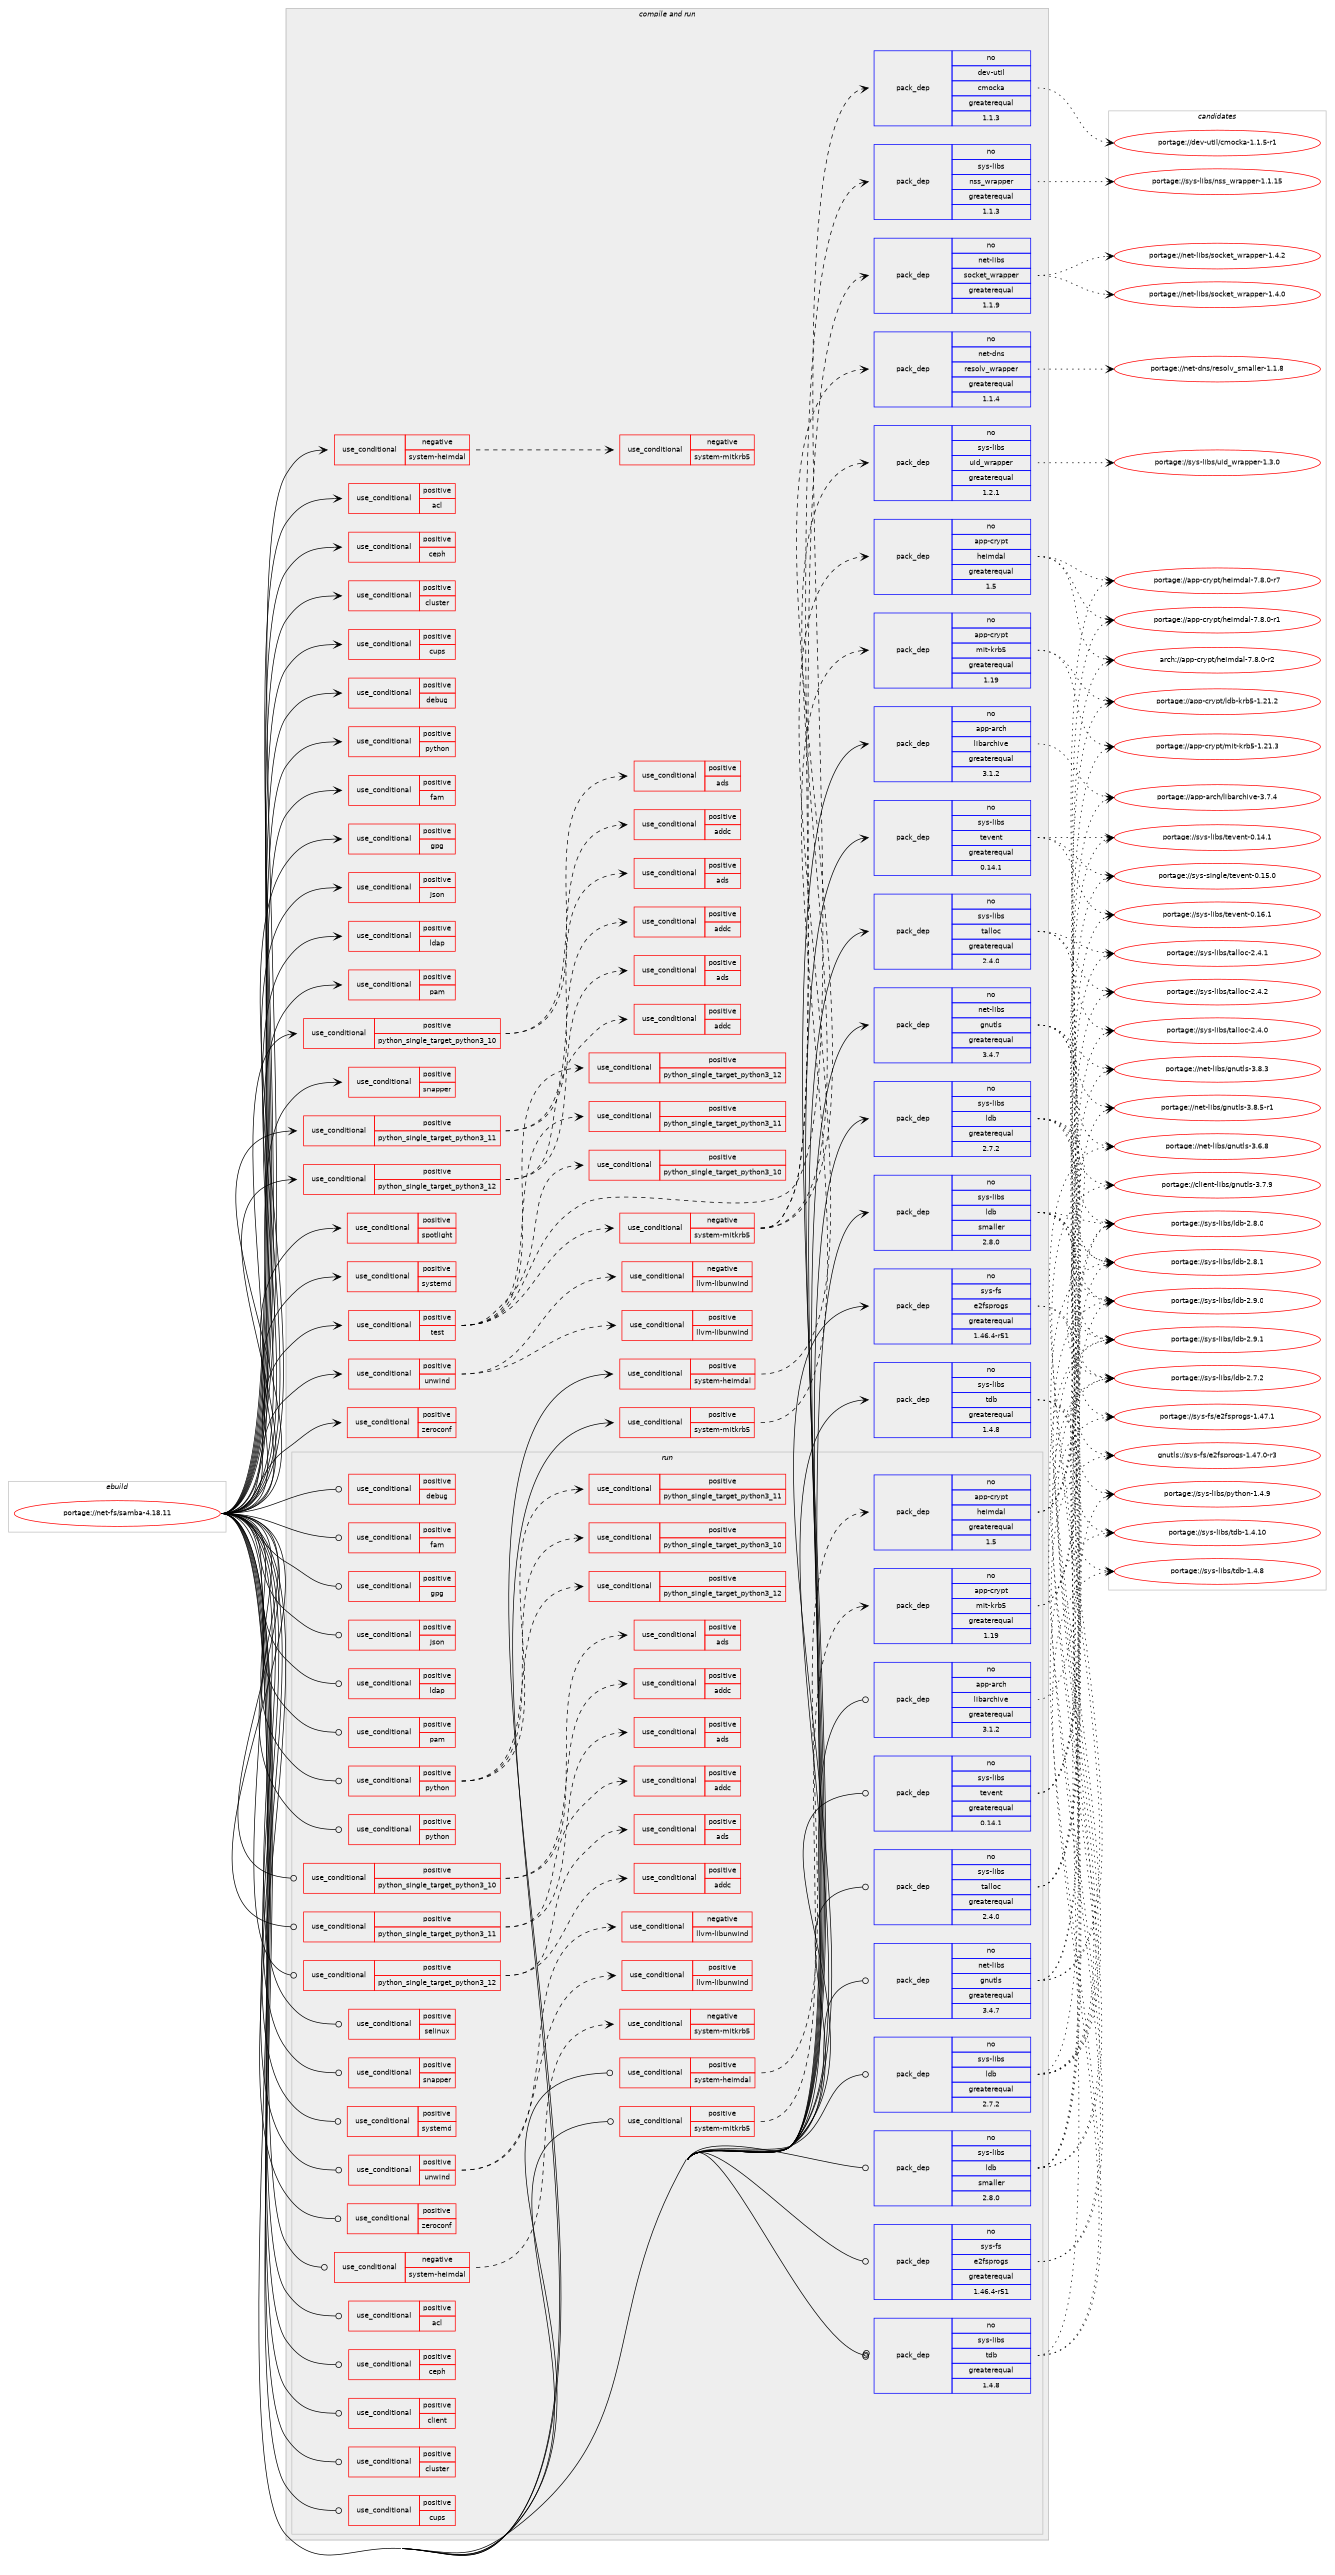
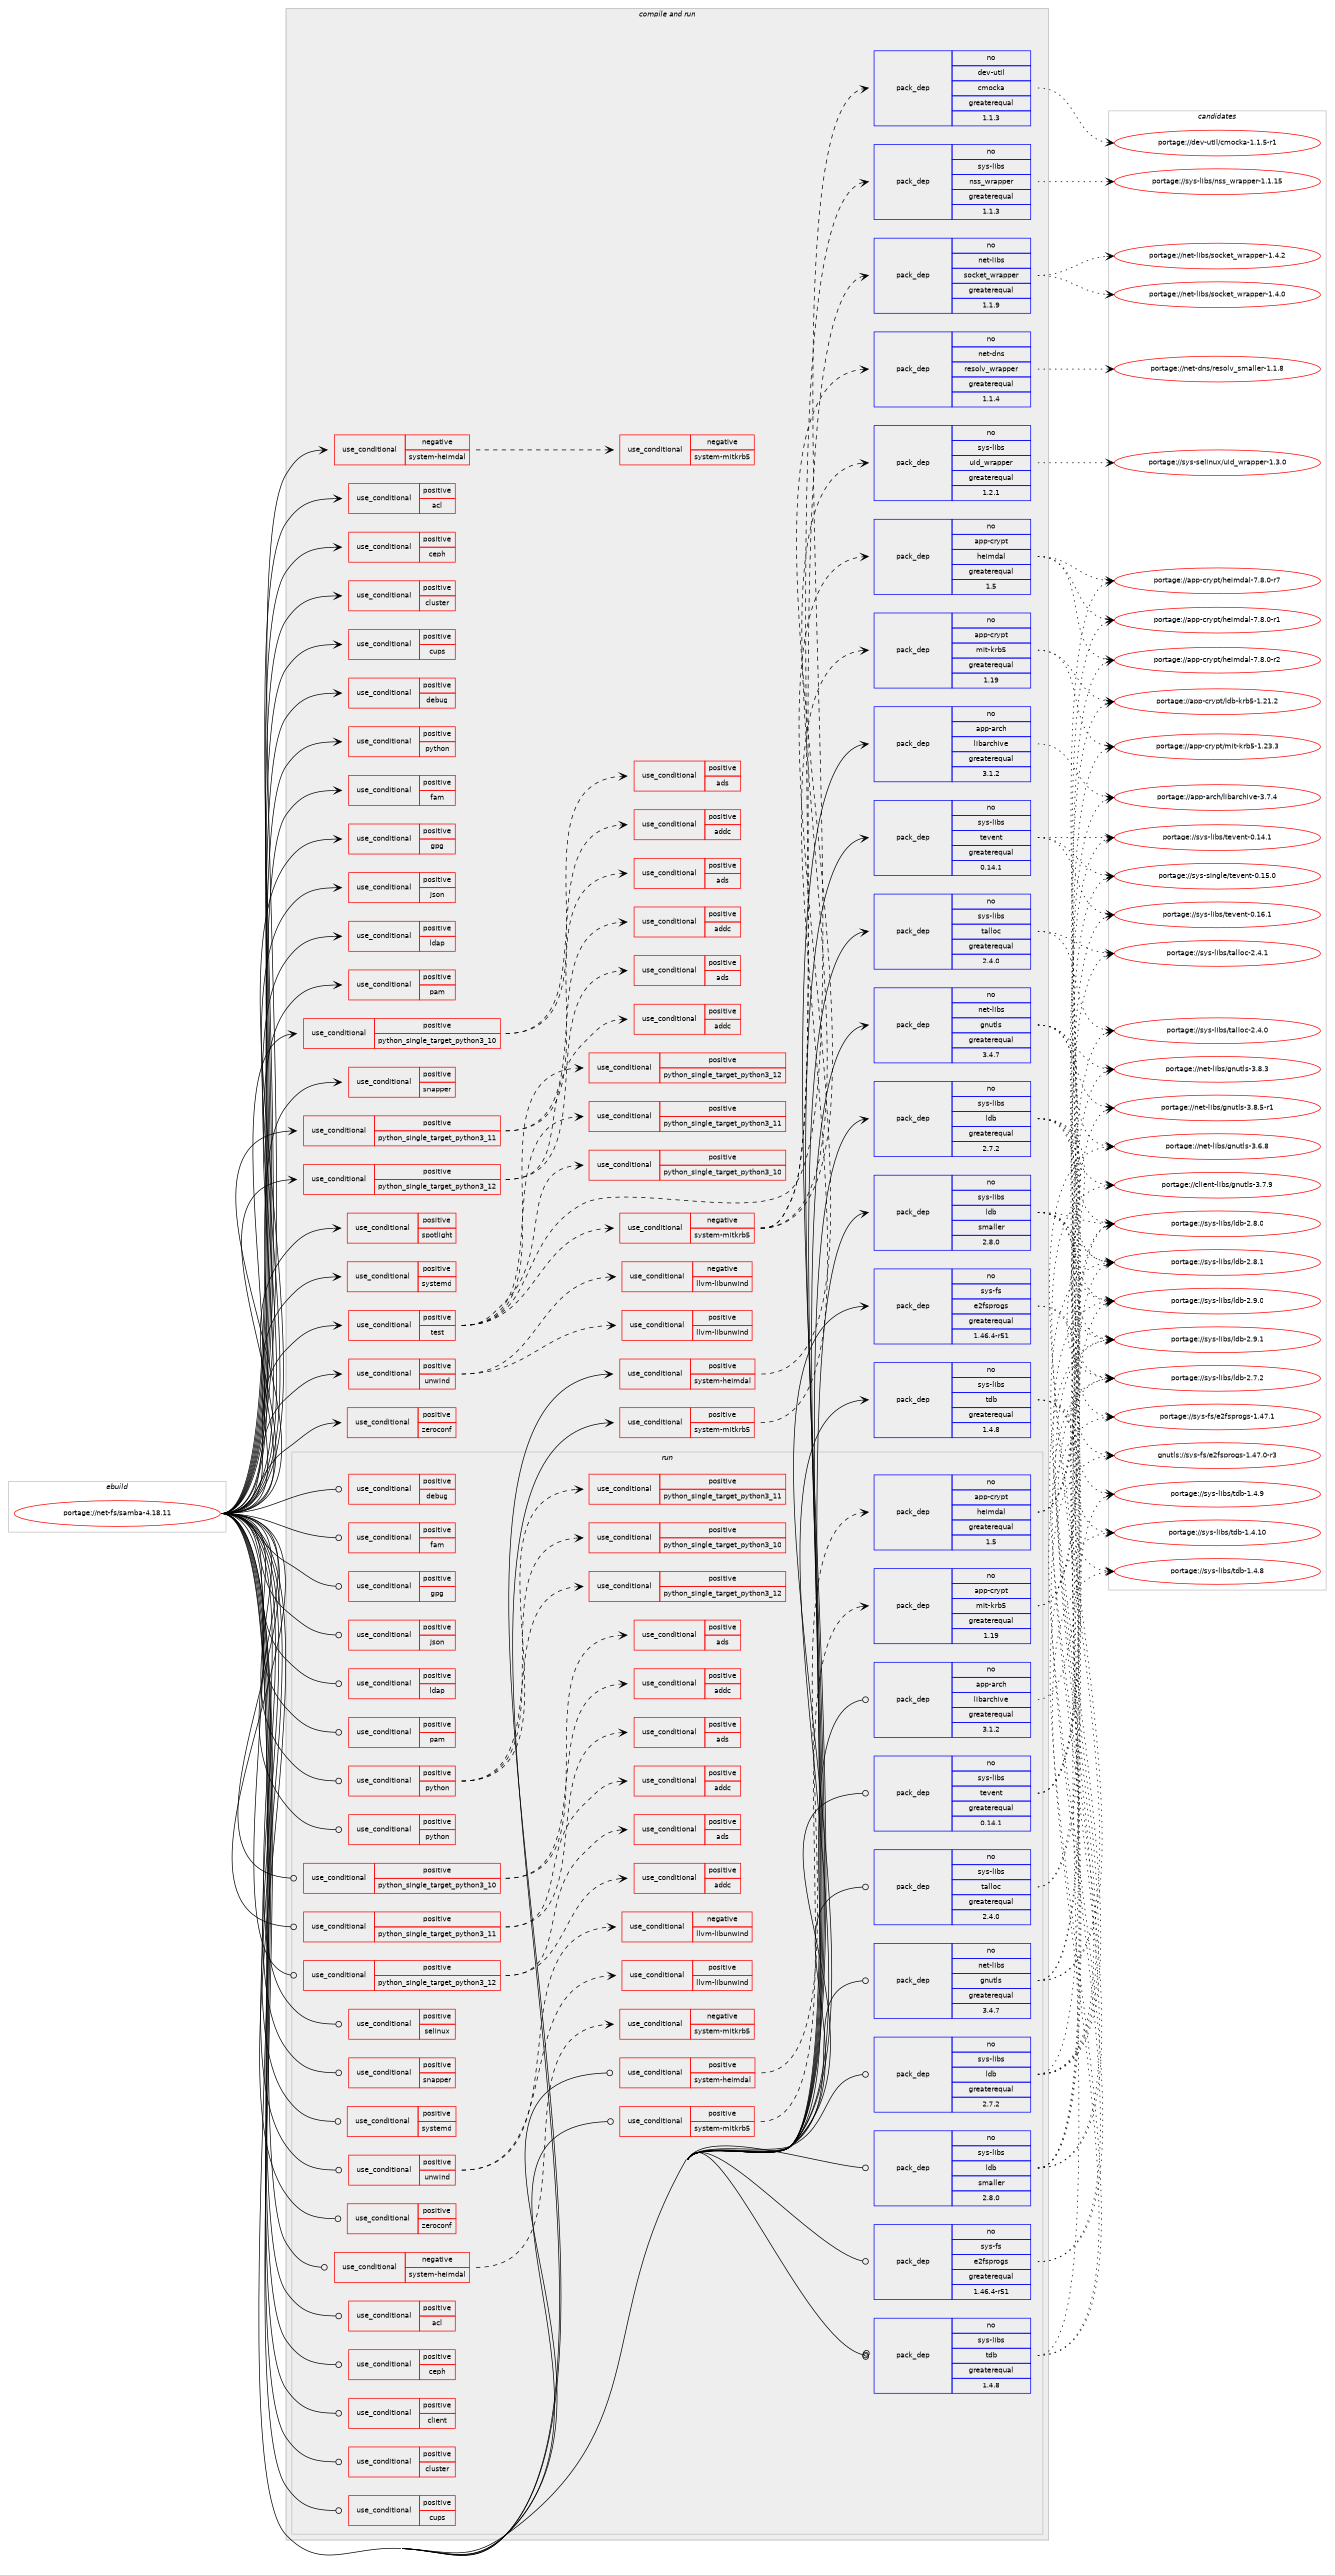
node "portage://sys-libs/uid_wrapper-1.3.0": label "portage://sys-libs/uid_wrapper-1.3.0" -> "portage://sys-selinux/uid_wrapper-1.3.0"
node "arch://app-crypt/heimdal-7.8.0-r2": label "arch://app-crypt/heimdal-7.8.0-r2" -> "portage://app-crypt/heimdal-7.8.0-r2"
node "portage://app-crypt/mit-krb5-1.21.3": label "portage://app-crypt/mit-krb5-1.21.3" -> "portage://app-crypt/mit-krb5-1.23.3"
node "portage://sys-libs/talloc-2.4.2": removed
node "portage://sys-libs/python-1.4.9": label "portage://sys-libs/python-1.4.9" -> "portage://sys-libs/tdb-1.4.9"
